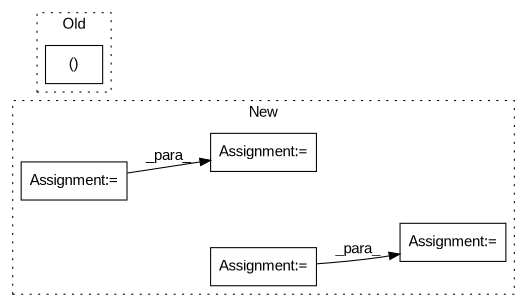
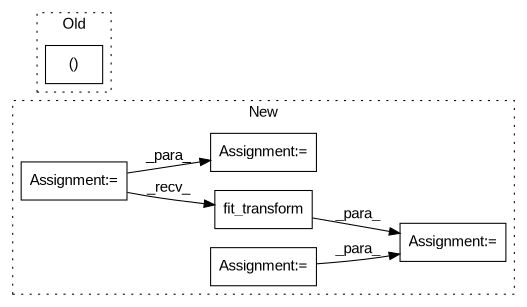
node "fit_transform": added
